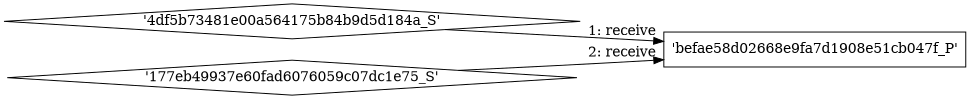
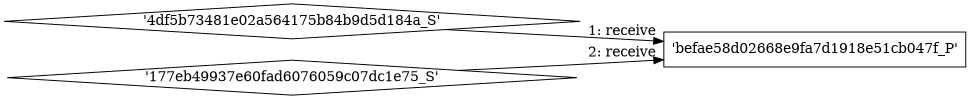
node "'4df5b73481e00a564175b84b9d5d184a_S'": label "'4df5b73481e00a564175b84b9d5d184a_S'" -> "'4df5b73481e02a564175b84b9d5d184a_S'"
node "'befae58d02668e9fa7d1908e51cb047f_P'": label "'befae58d02668e9fa7d1908e51cb047f_P'" -> "'befae58d02668e9fa7d1918e51cb047f_P'"
